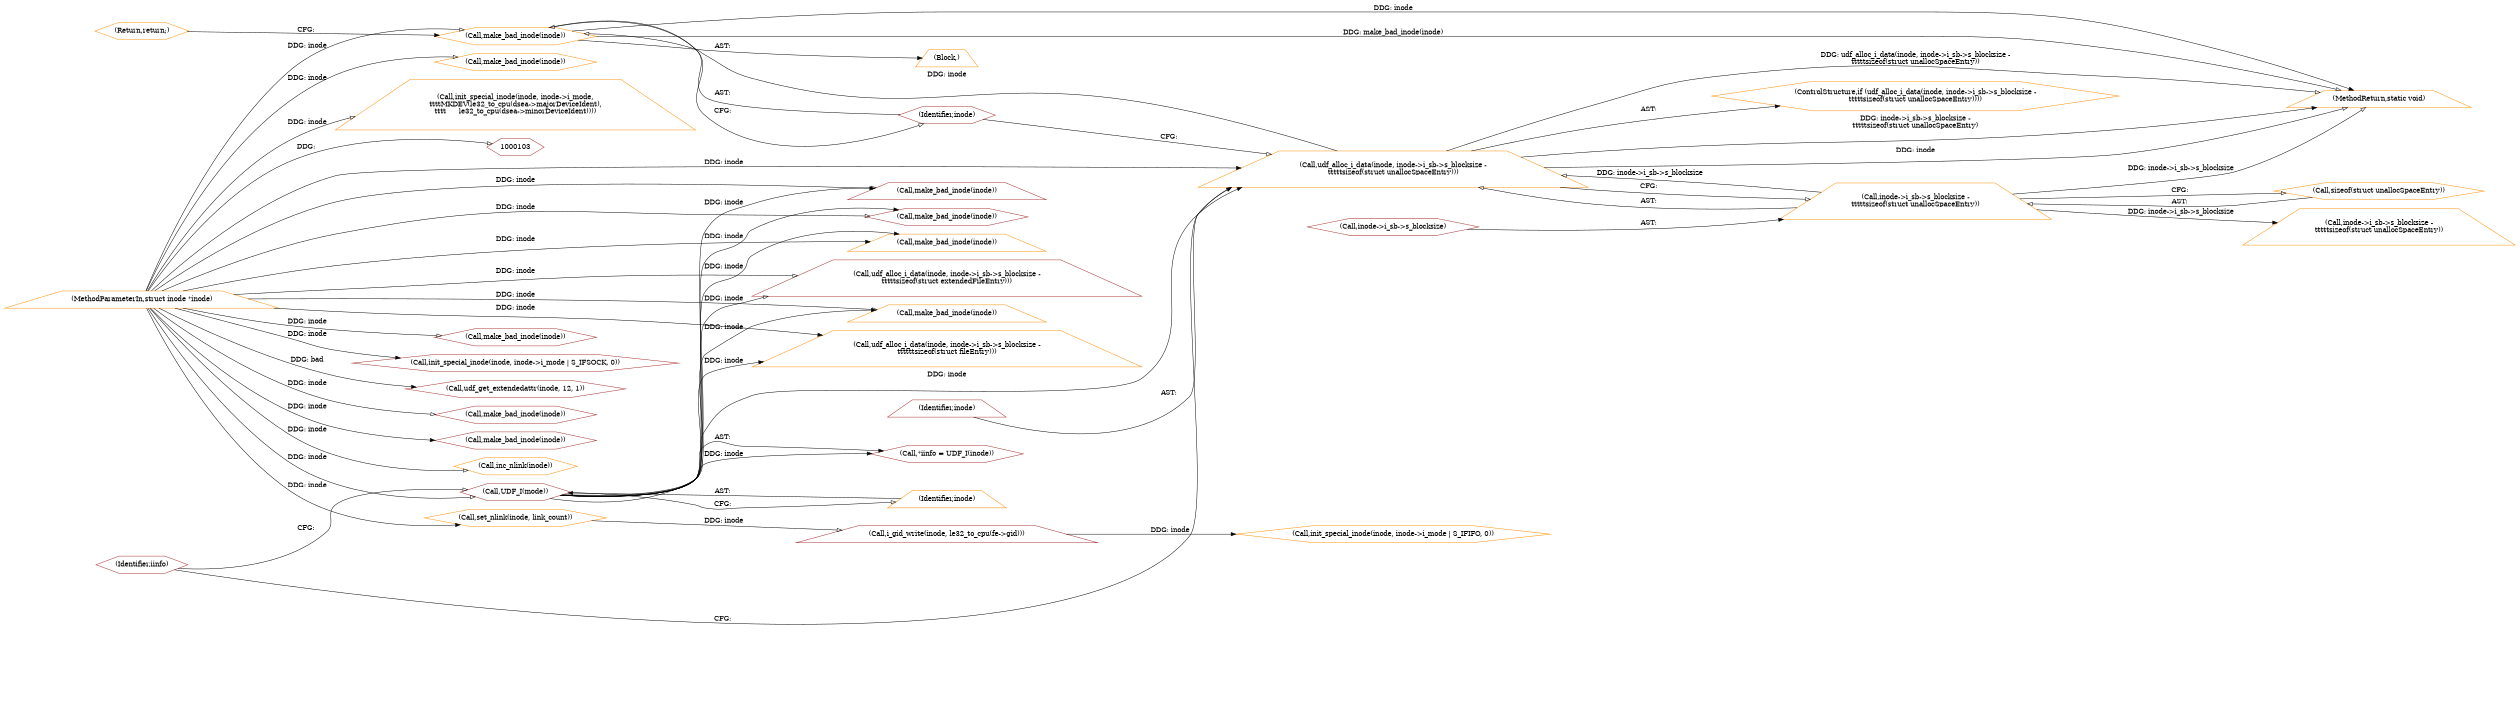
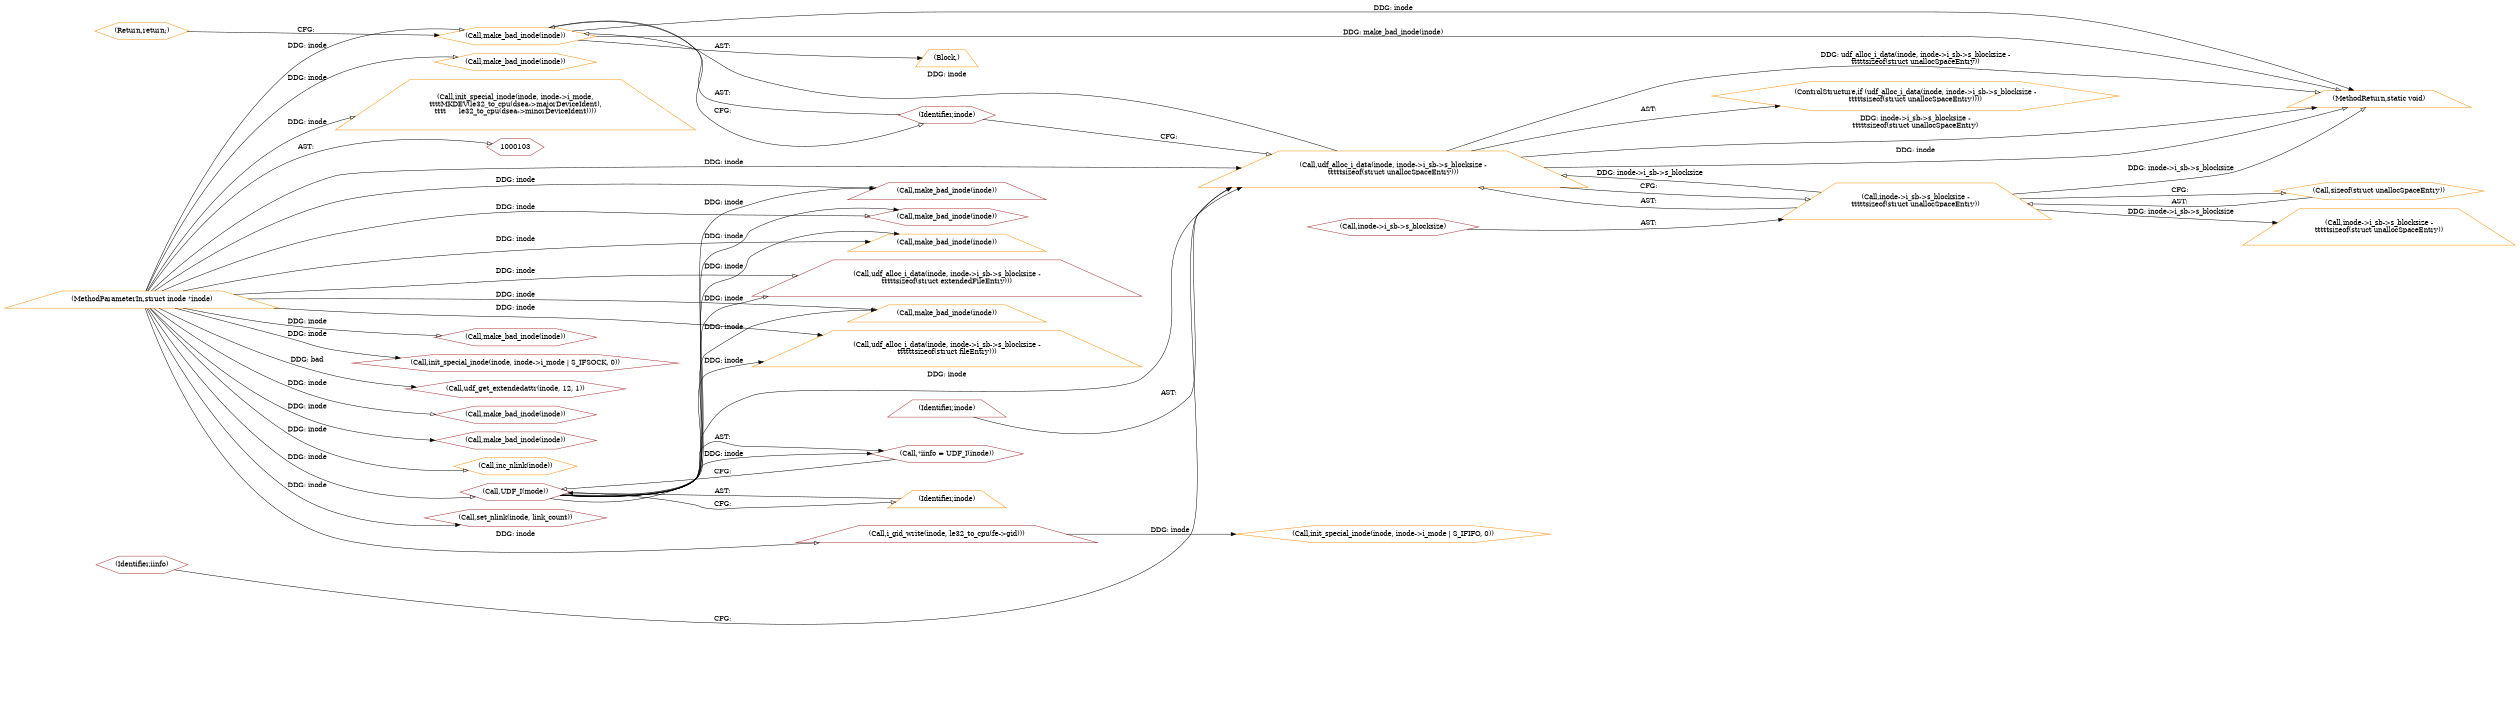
edge "(MethodParameterIn,struct inode *inode)" -> "1000103": label "DDG: " -> "AST: "
node "(Call,set_nlink(inode, link_count))": color darkorange -> brown
edge "(Call,set_nlink(inode, link_count))" -> "(Call,i_gid_write(inode, le32_to_cpu(fe->gid)))": now "(MethodParameterIn,struct inode *inode)" -> "(Call,i_gid_write(inode, le32_to_cpu(fe->gid)))"
edge "(Identifier,iinfo)" -> "(Call,UDF_I(mode))": now "(Call,*iinfo = UDF_I(inode))" -> "(Call,UDF_I(mode))"
